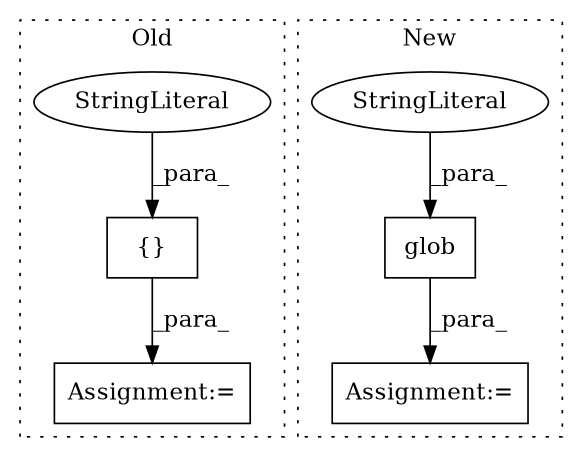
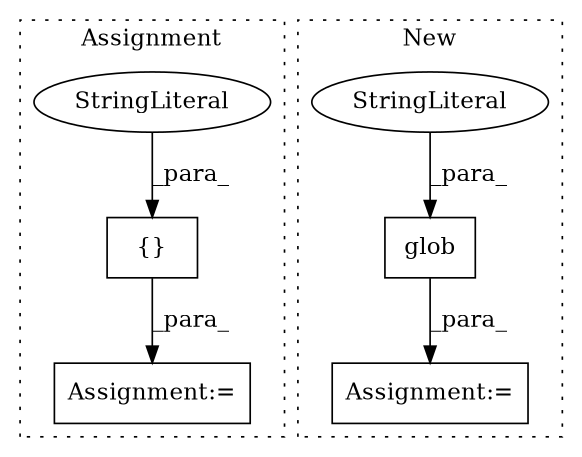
cluster "Old": label "Old" -> "Assignment"
